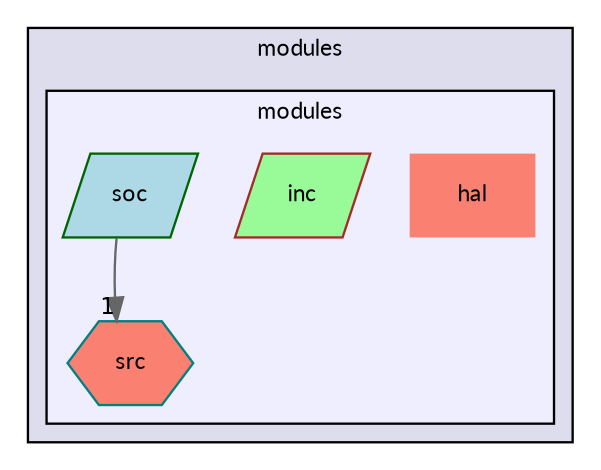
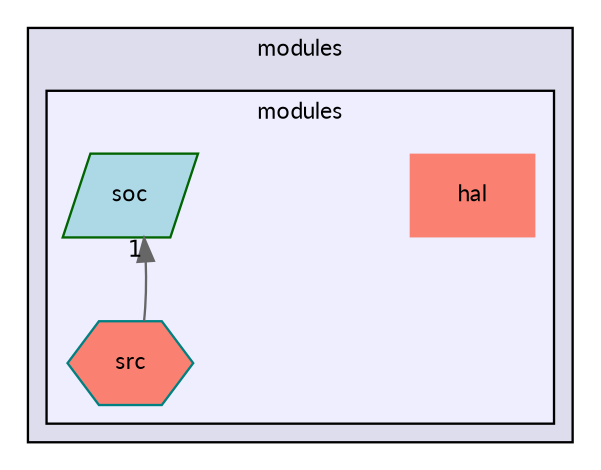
node "inc": removed
edge "soc" -> "src": reversed
